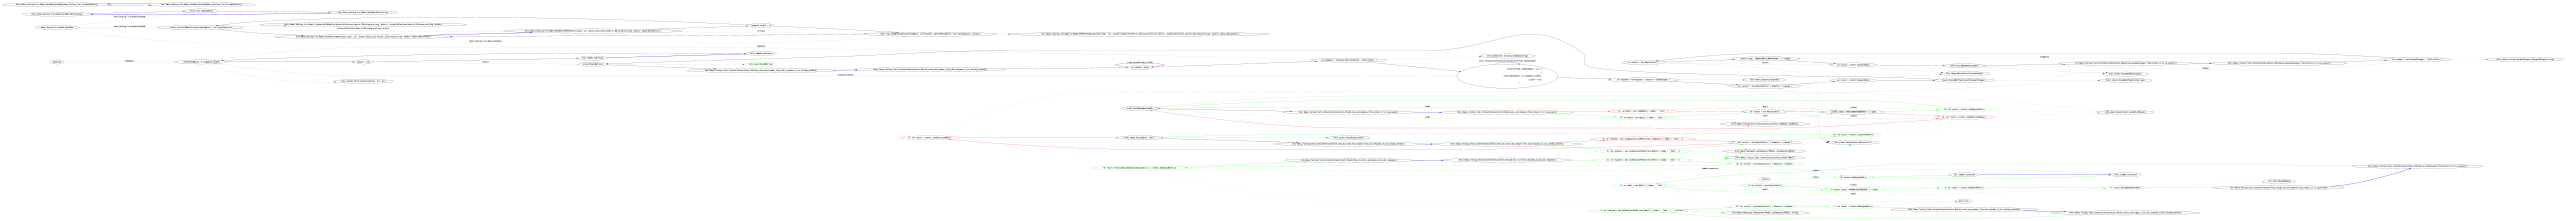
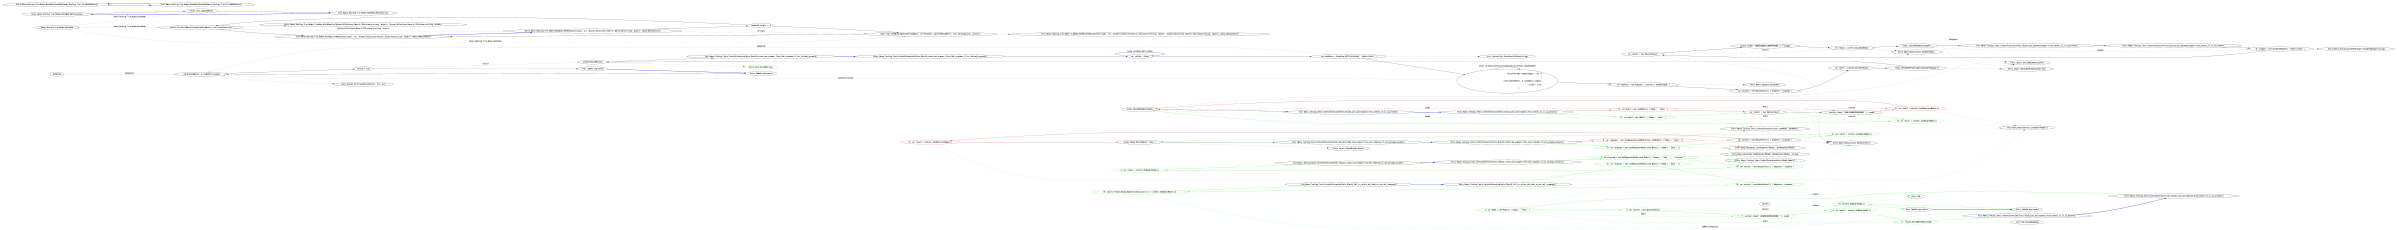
edge "4: var result = context.XmlBody<Model>()" -> "Entry Unk.>": added
